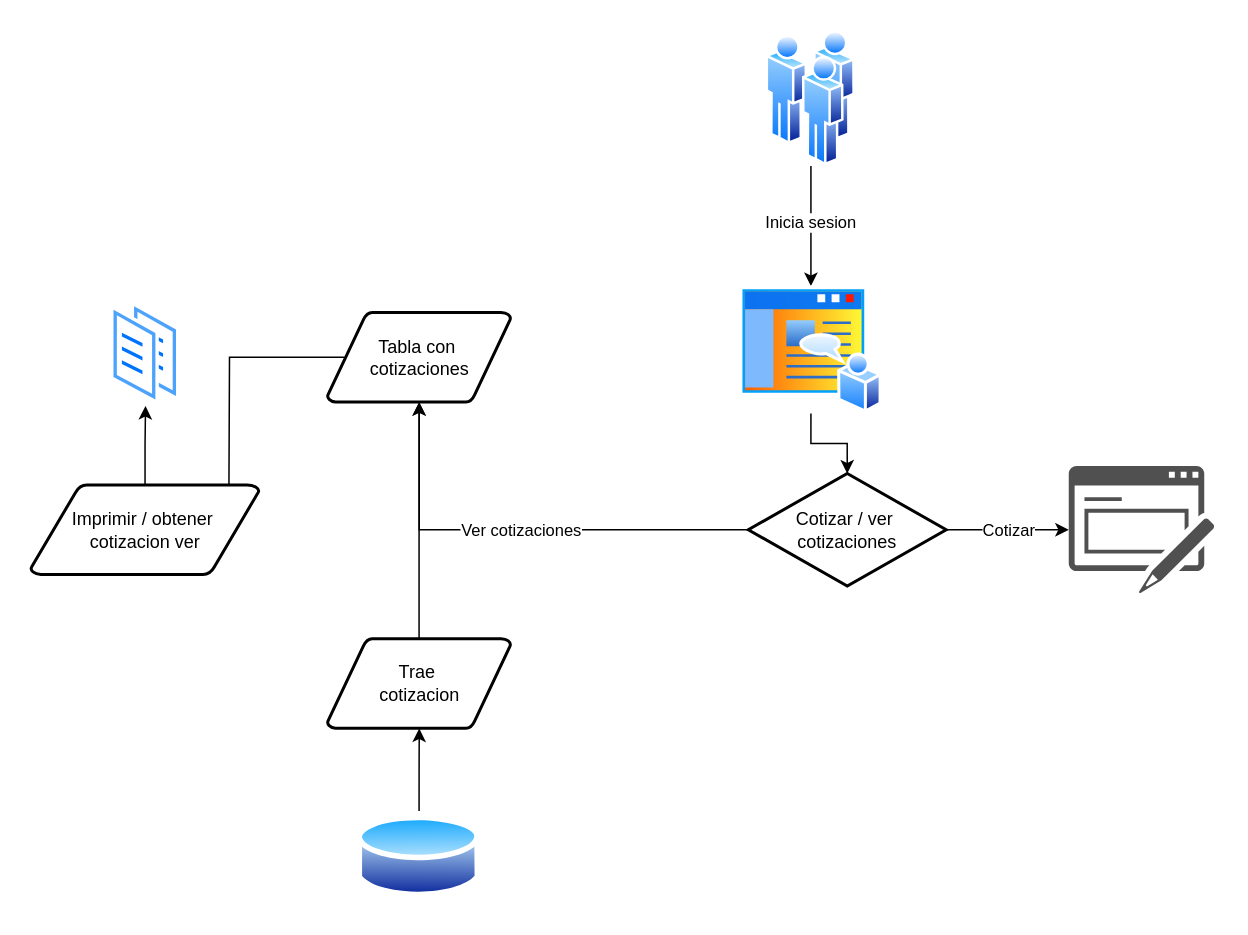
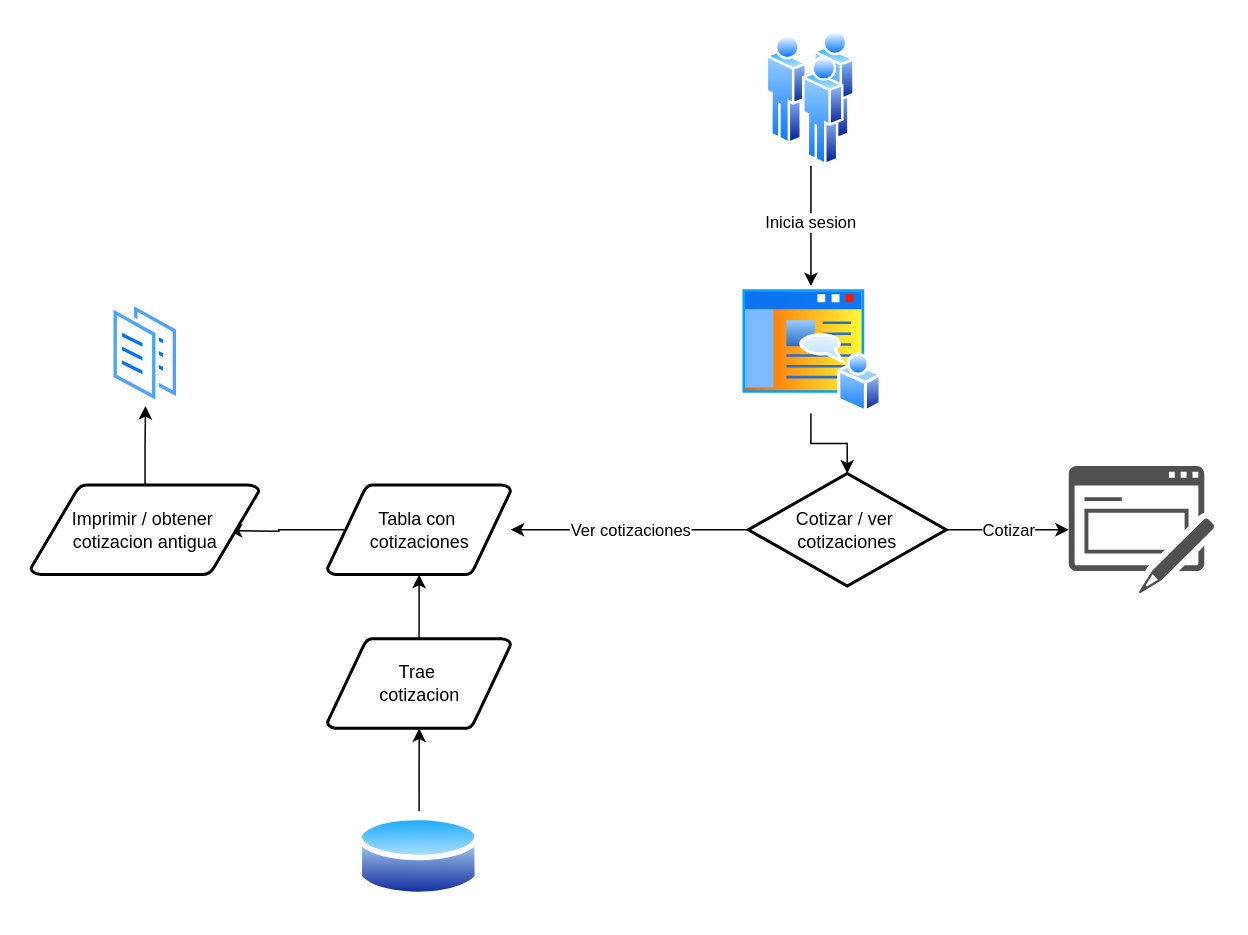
node "Tabla con cotizaciones": moved (419, 357) -> (419, 530)
node "Imprimir / obtener cotizacion ver": label "Imprimir / obtener cotizacion ver" -> "Imprimir / obtener cotizacion antigua"
